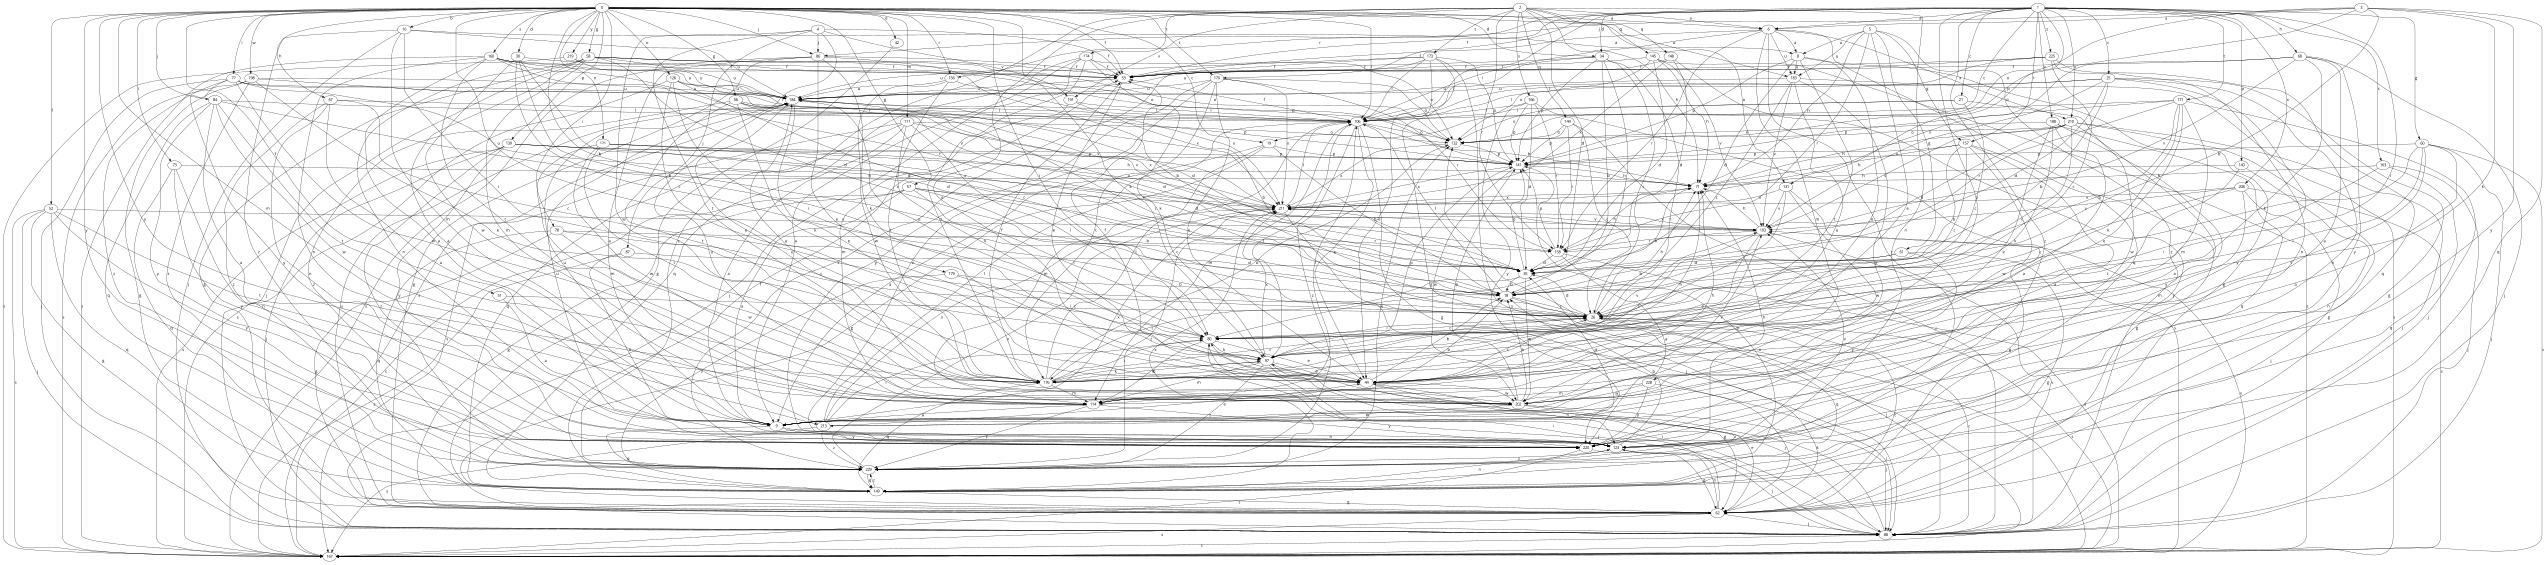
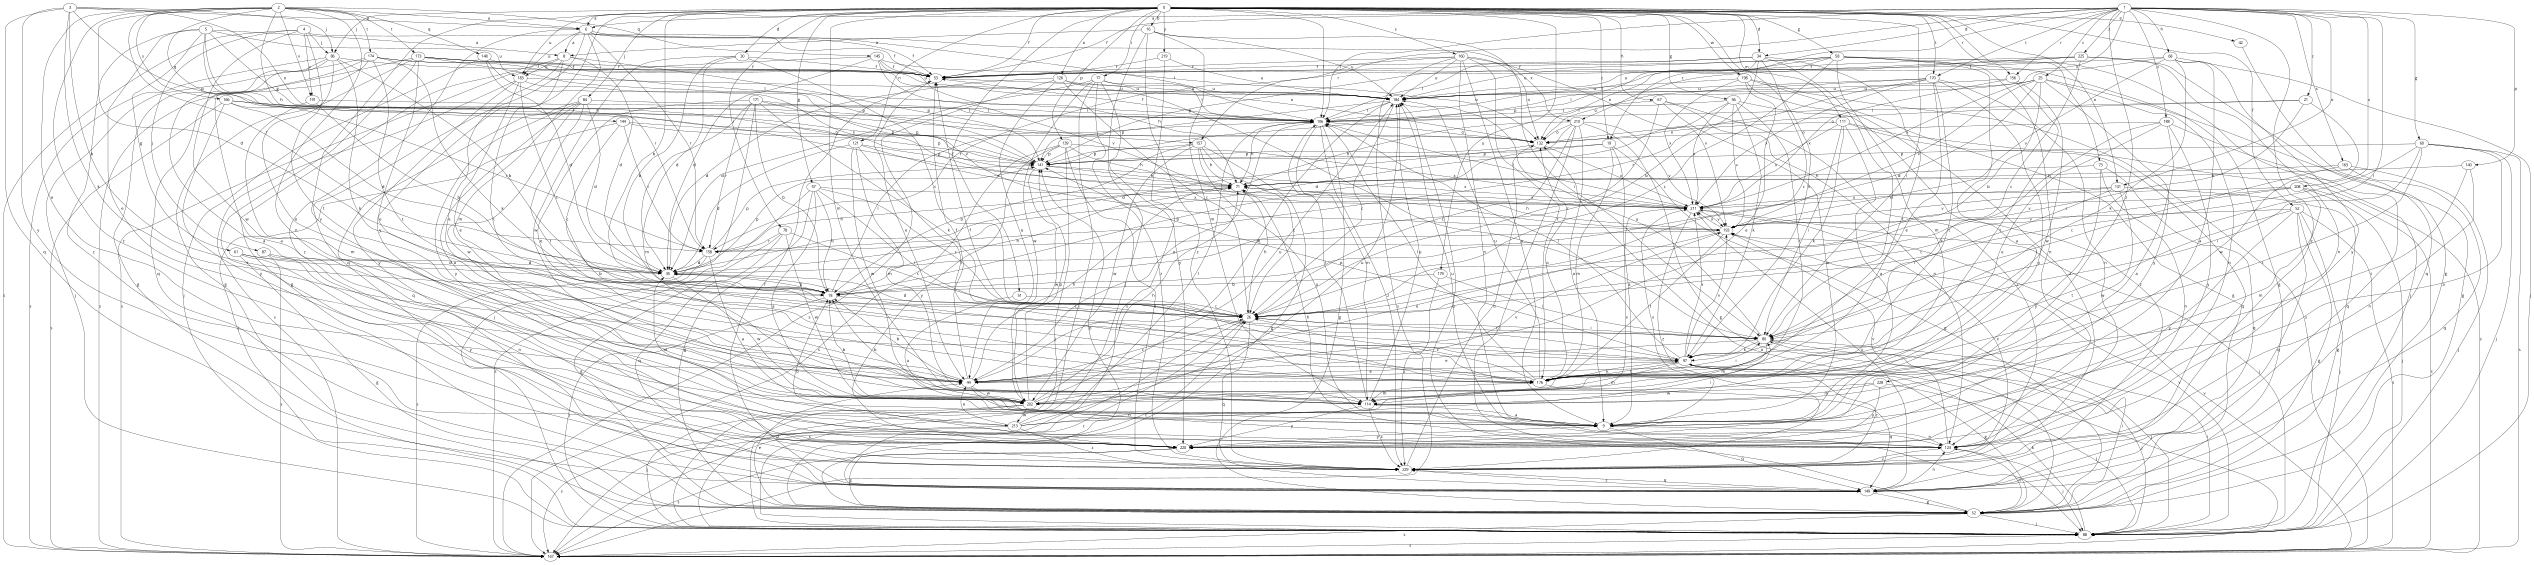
edge "1" -> "171": removed, label "t"
